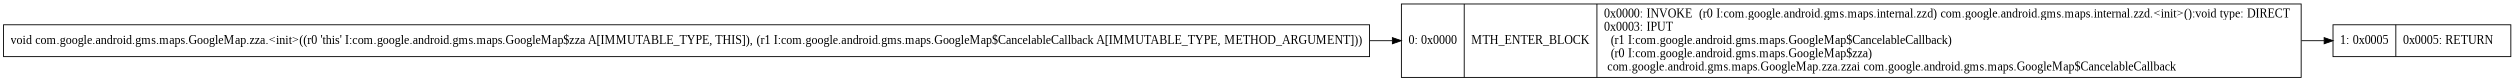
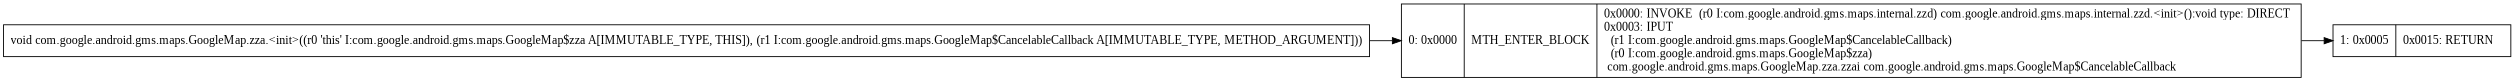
node "1: 0x0005": text "0x0005: RETURN" -> "0x0015: RETURN"
